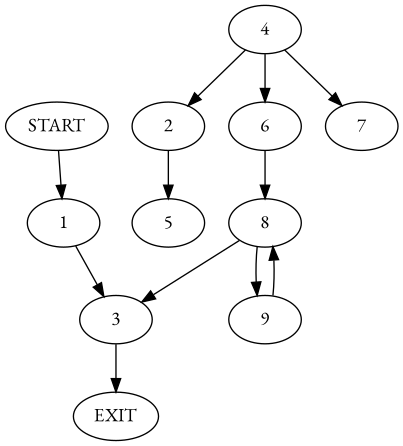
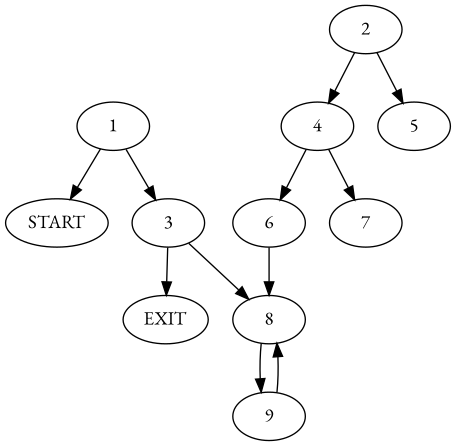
edge "4" -> "2": reversed
edge "START" -> "1": reversed
edge "8" -> "3": reversed
